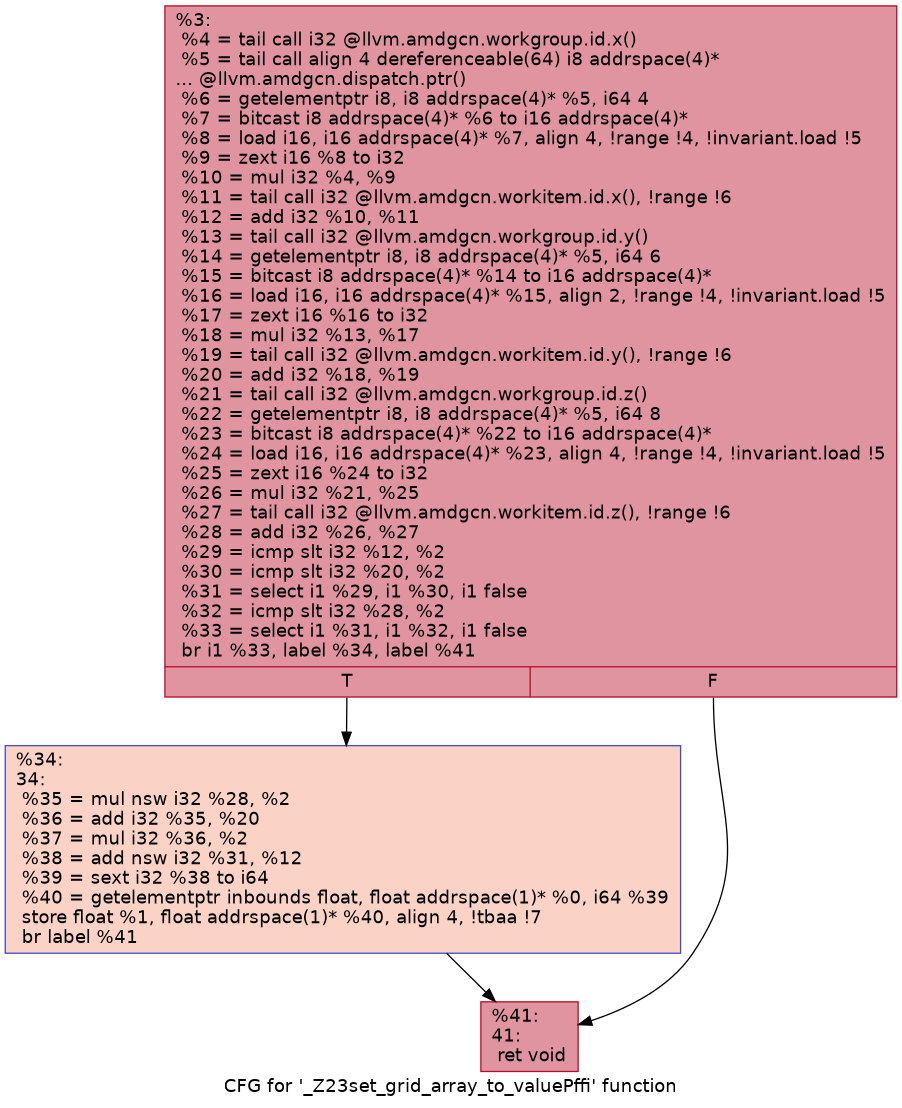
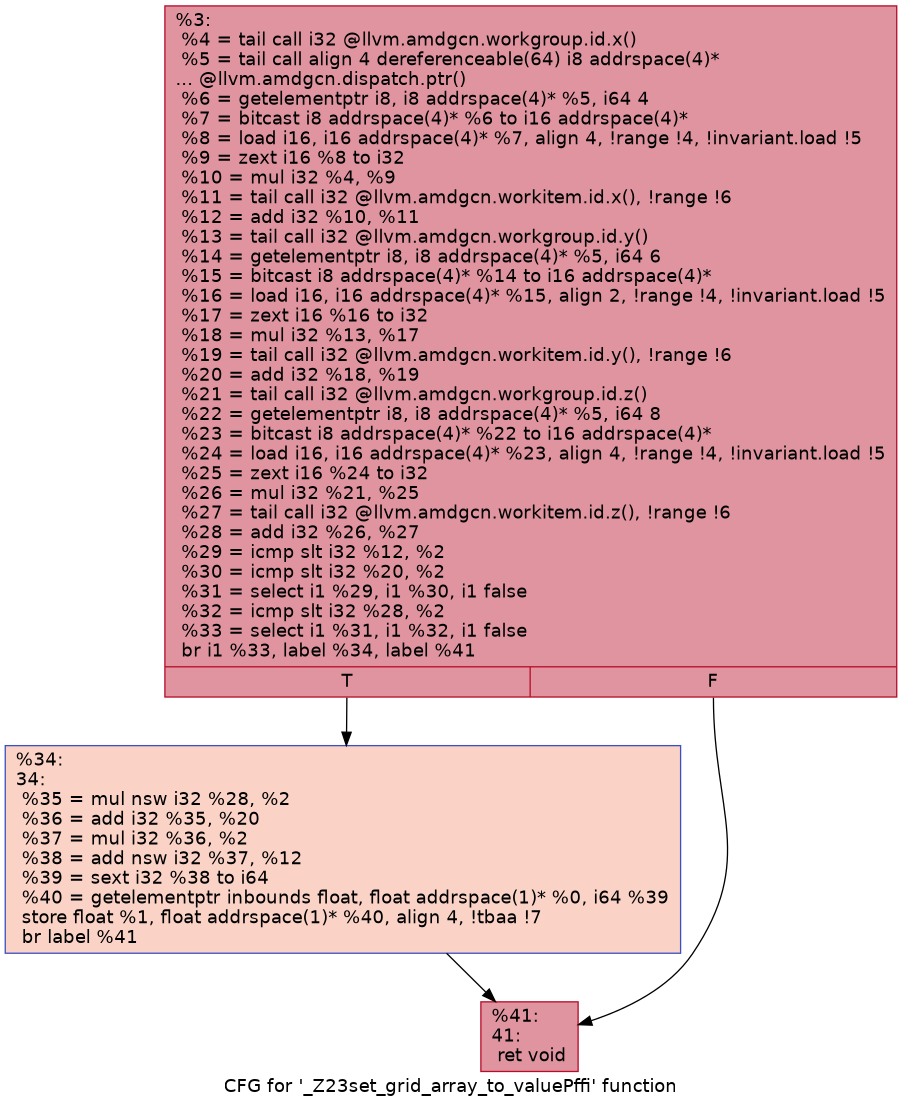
node "%34:": text "%38 = add nsw i32 %31, %12" -> "%38 = add nsw i32 %37, %12"
